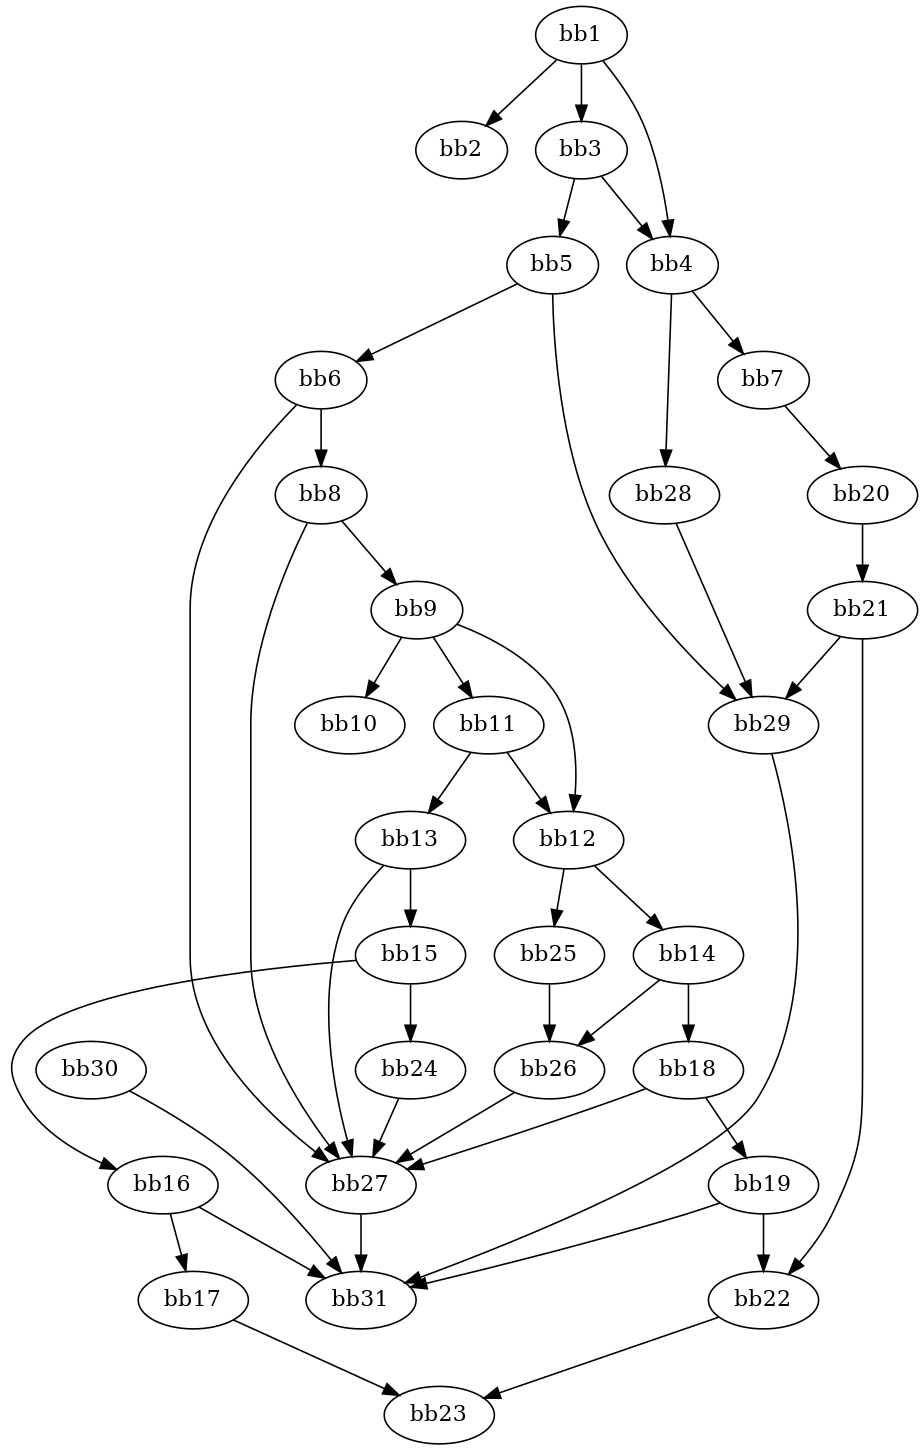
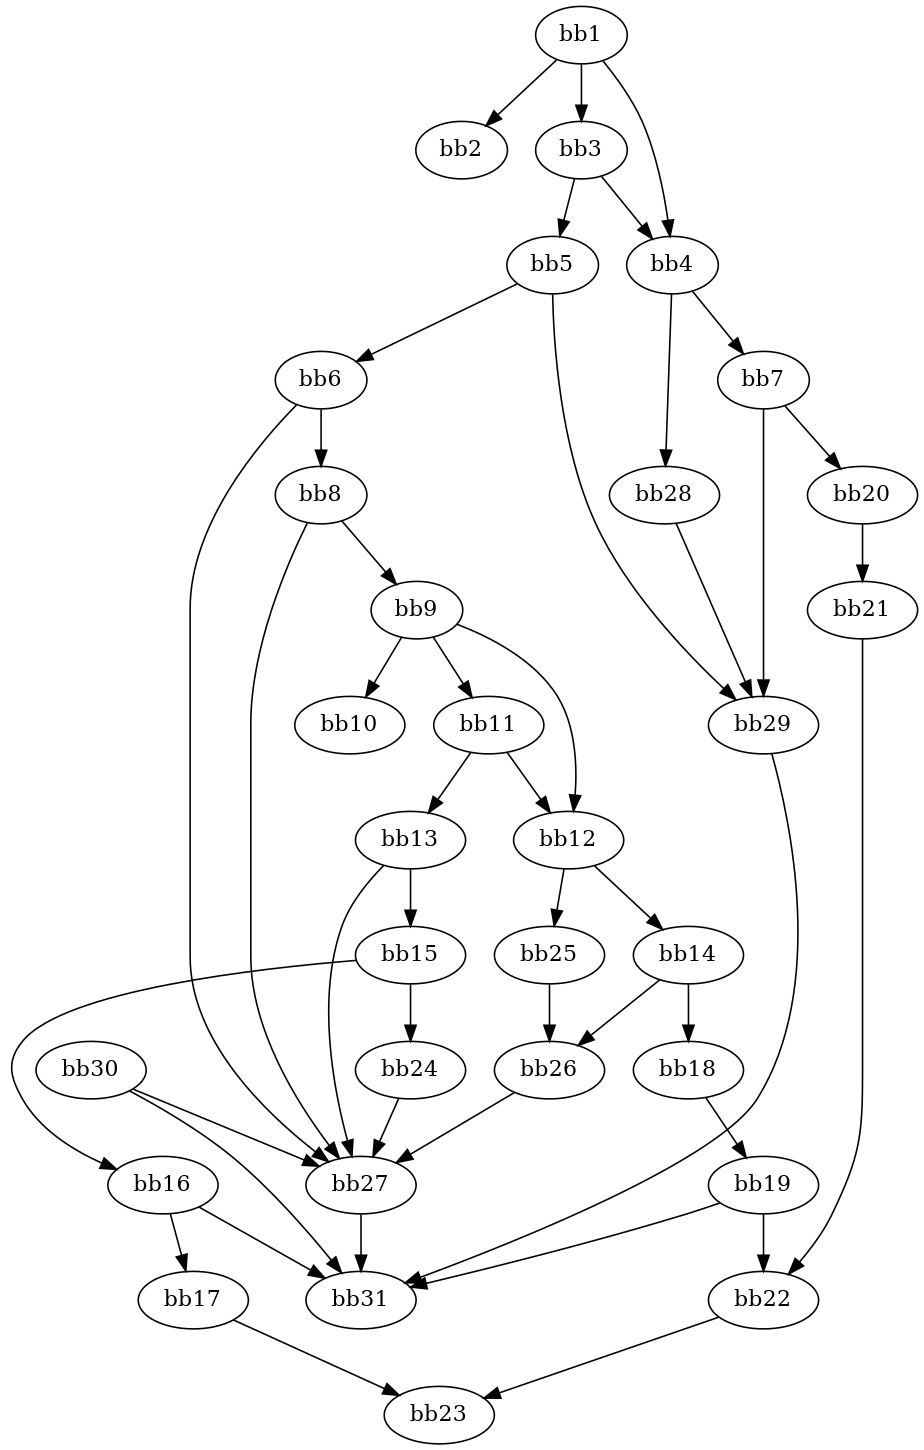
edge "bb21" -> "bb29": now "bb7" -> "bb29"
edge "bb18" -> "bb27": now "bb30" -> "bb27"
